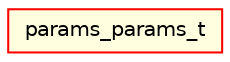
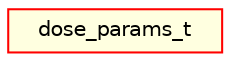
node "params_params_t": label "params_params_t" -> "dose_params_t"
